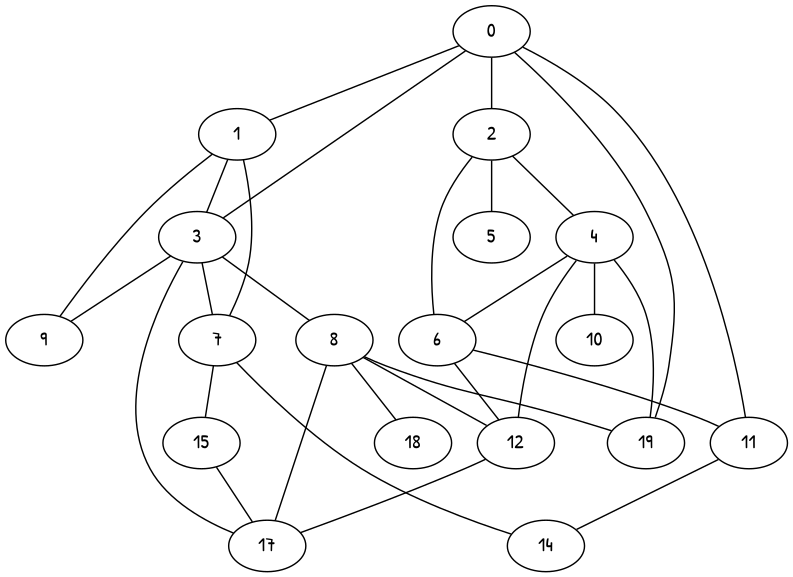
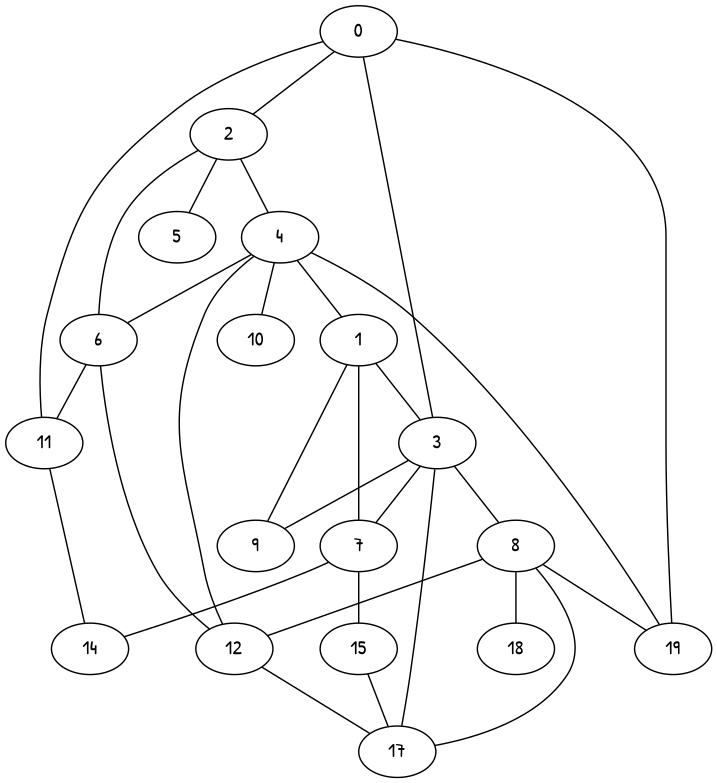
edge "0" -- "1": now "4" -- "1"
